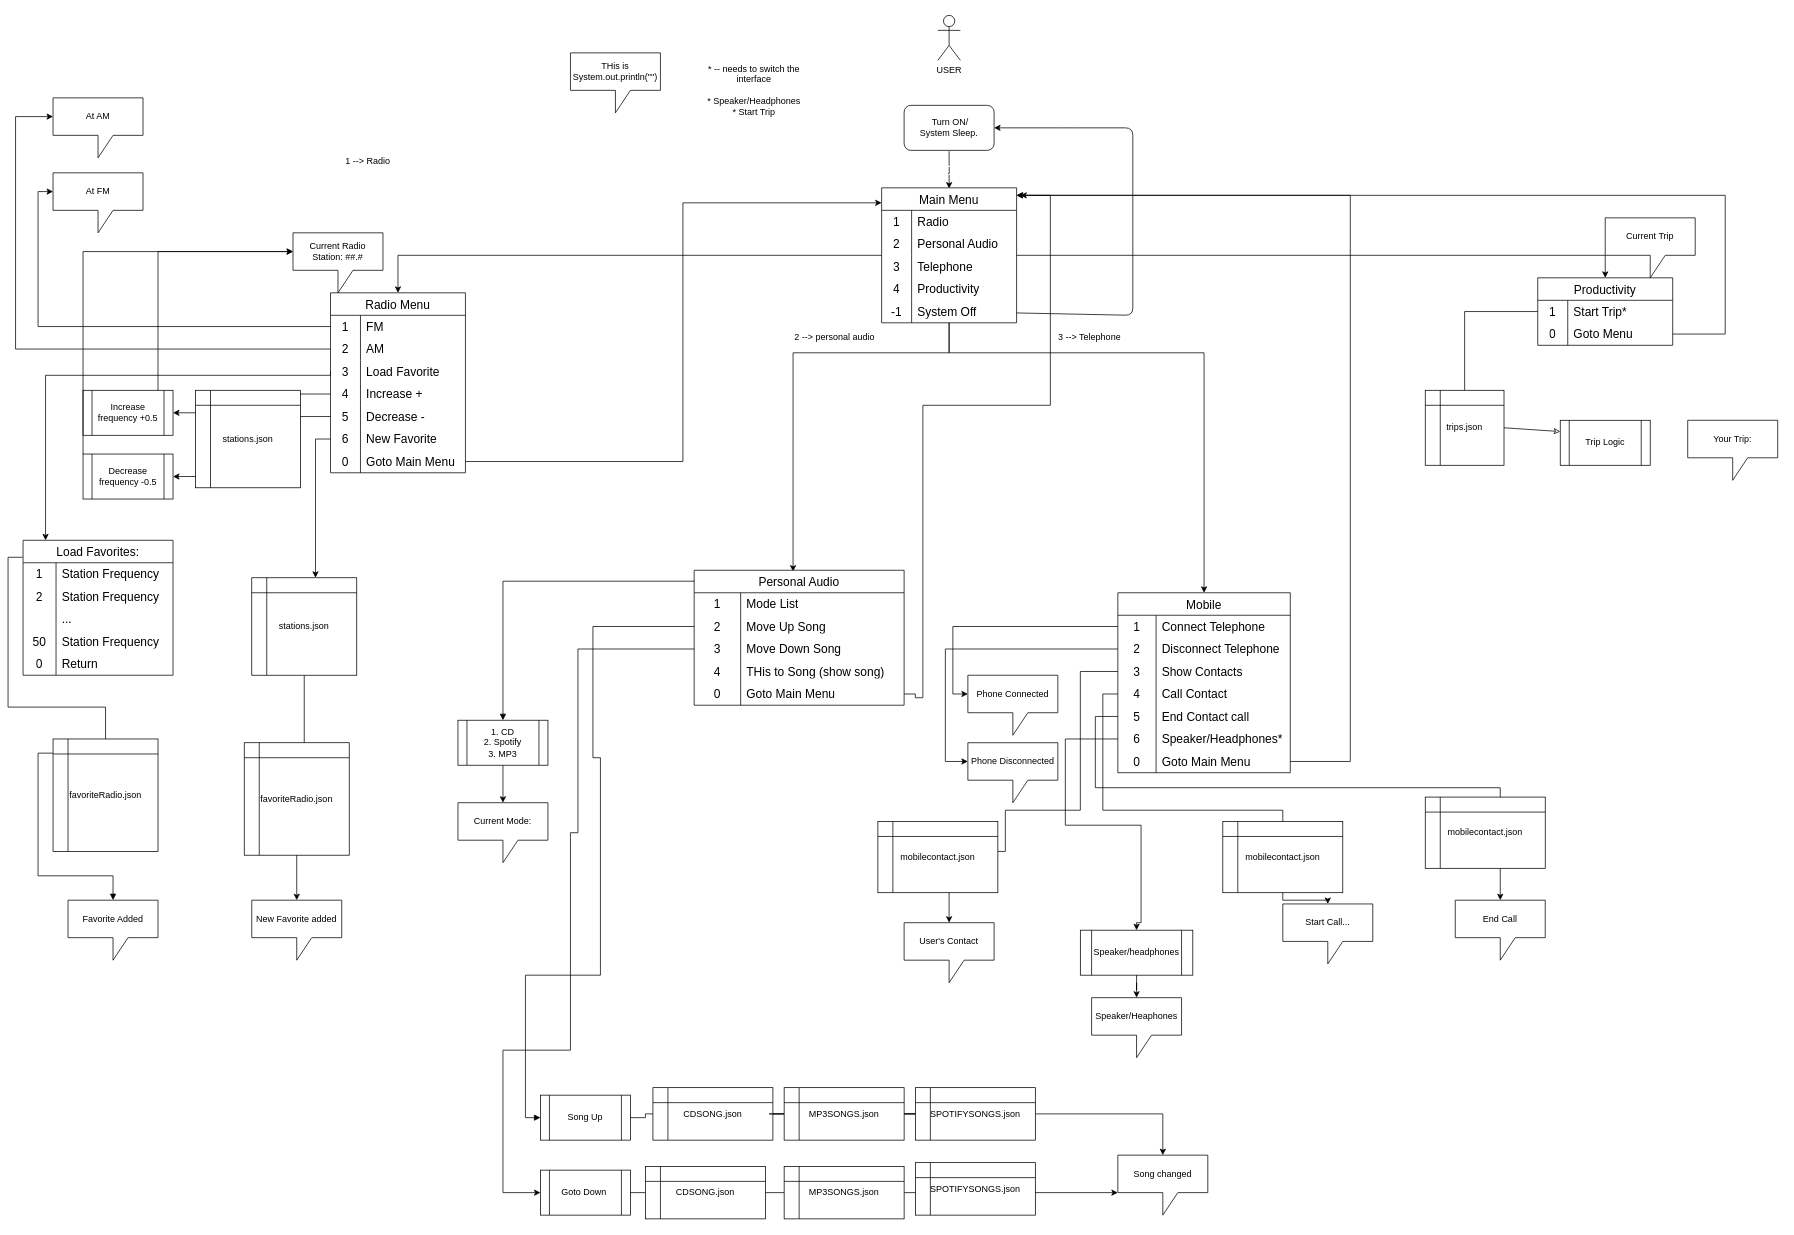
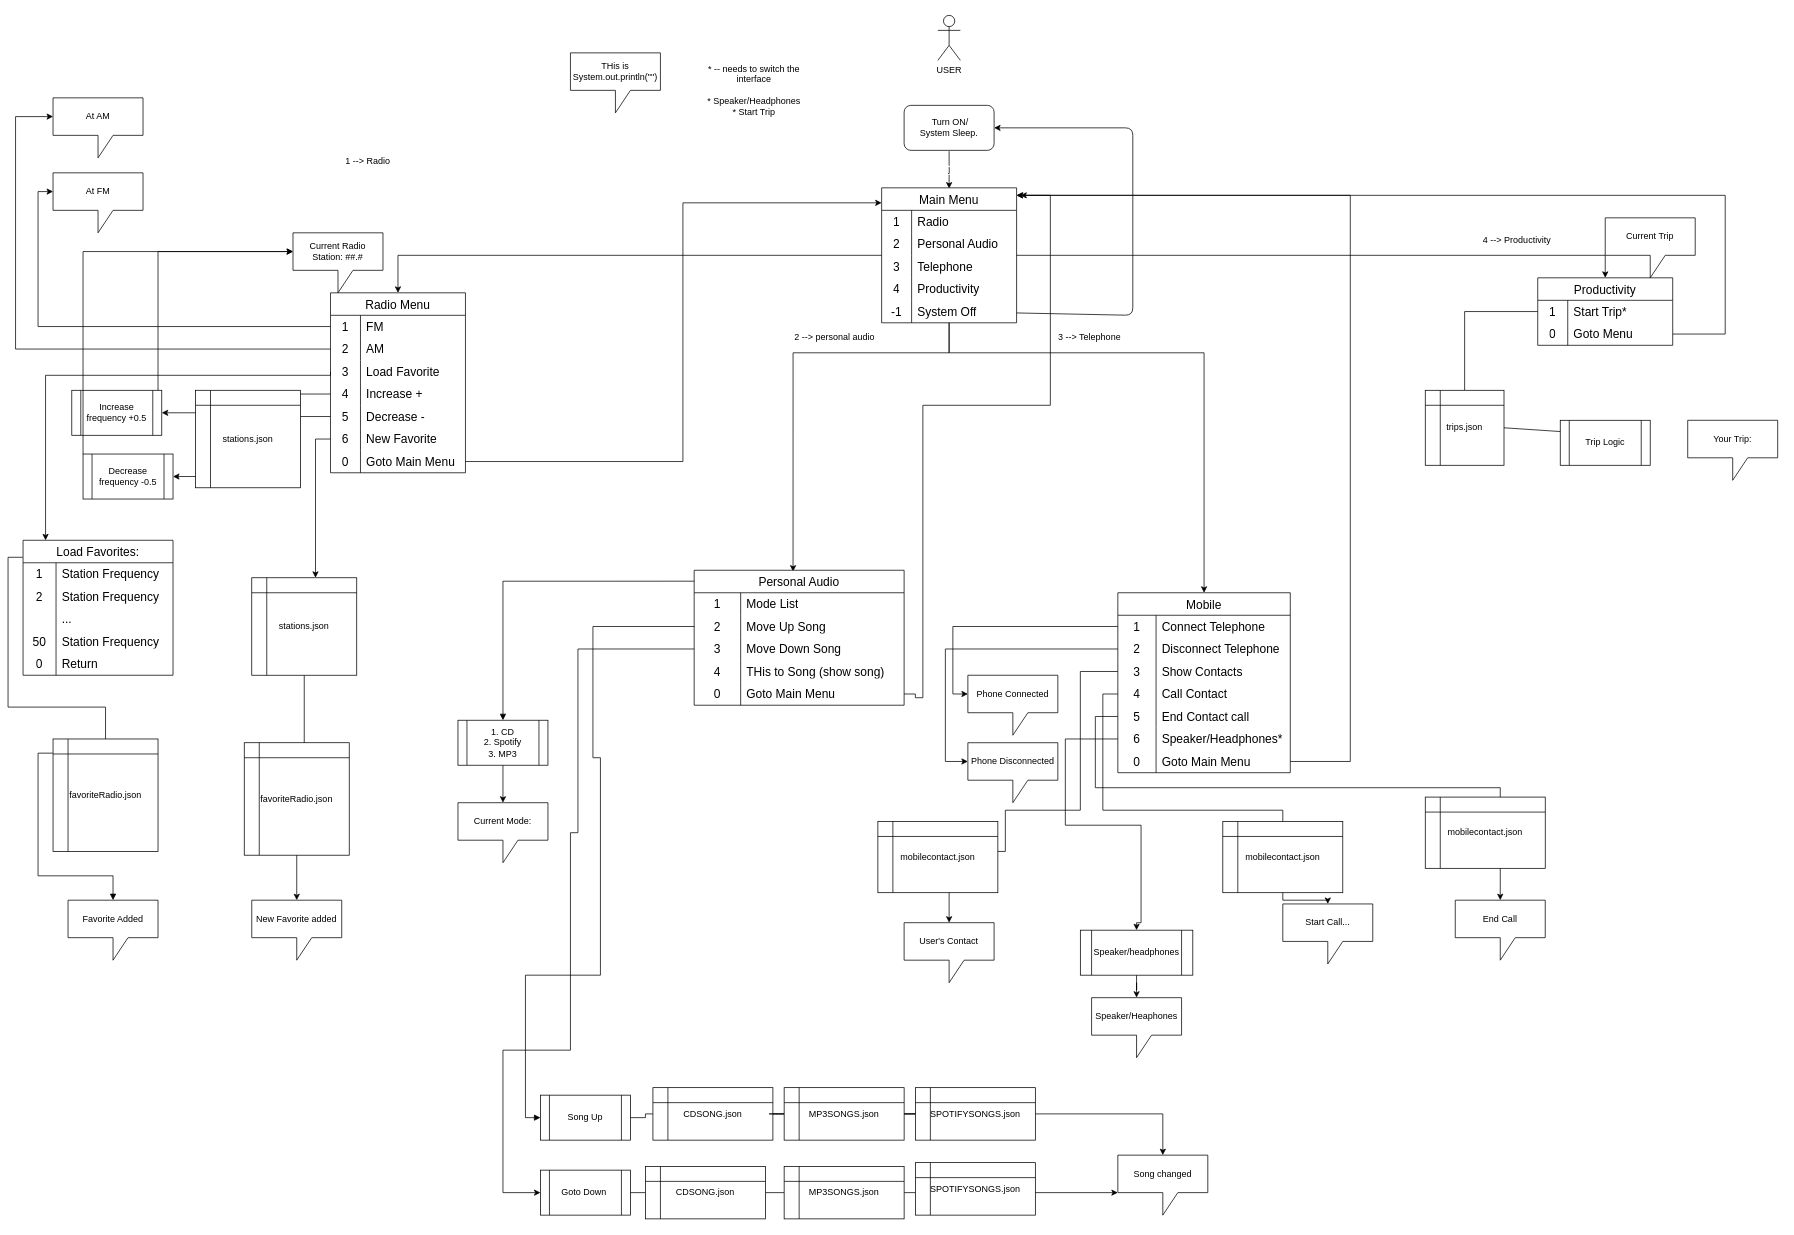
node "4 --> Productivity": added
node "Increase frequency +0.5": moved (128, 413) -> (117, 413)
edge "trips.json" -> "Trip Logic": arrowhead classic -> none
